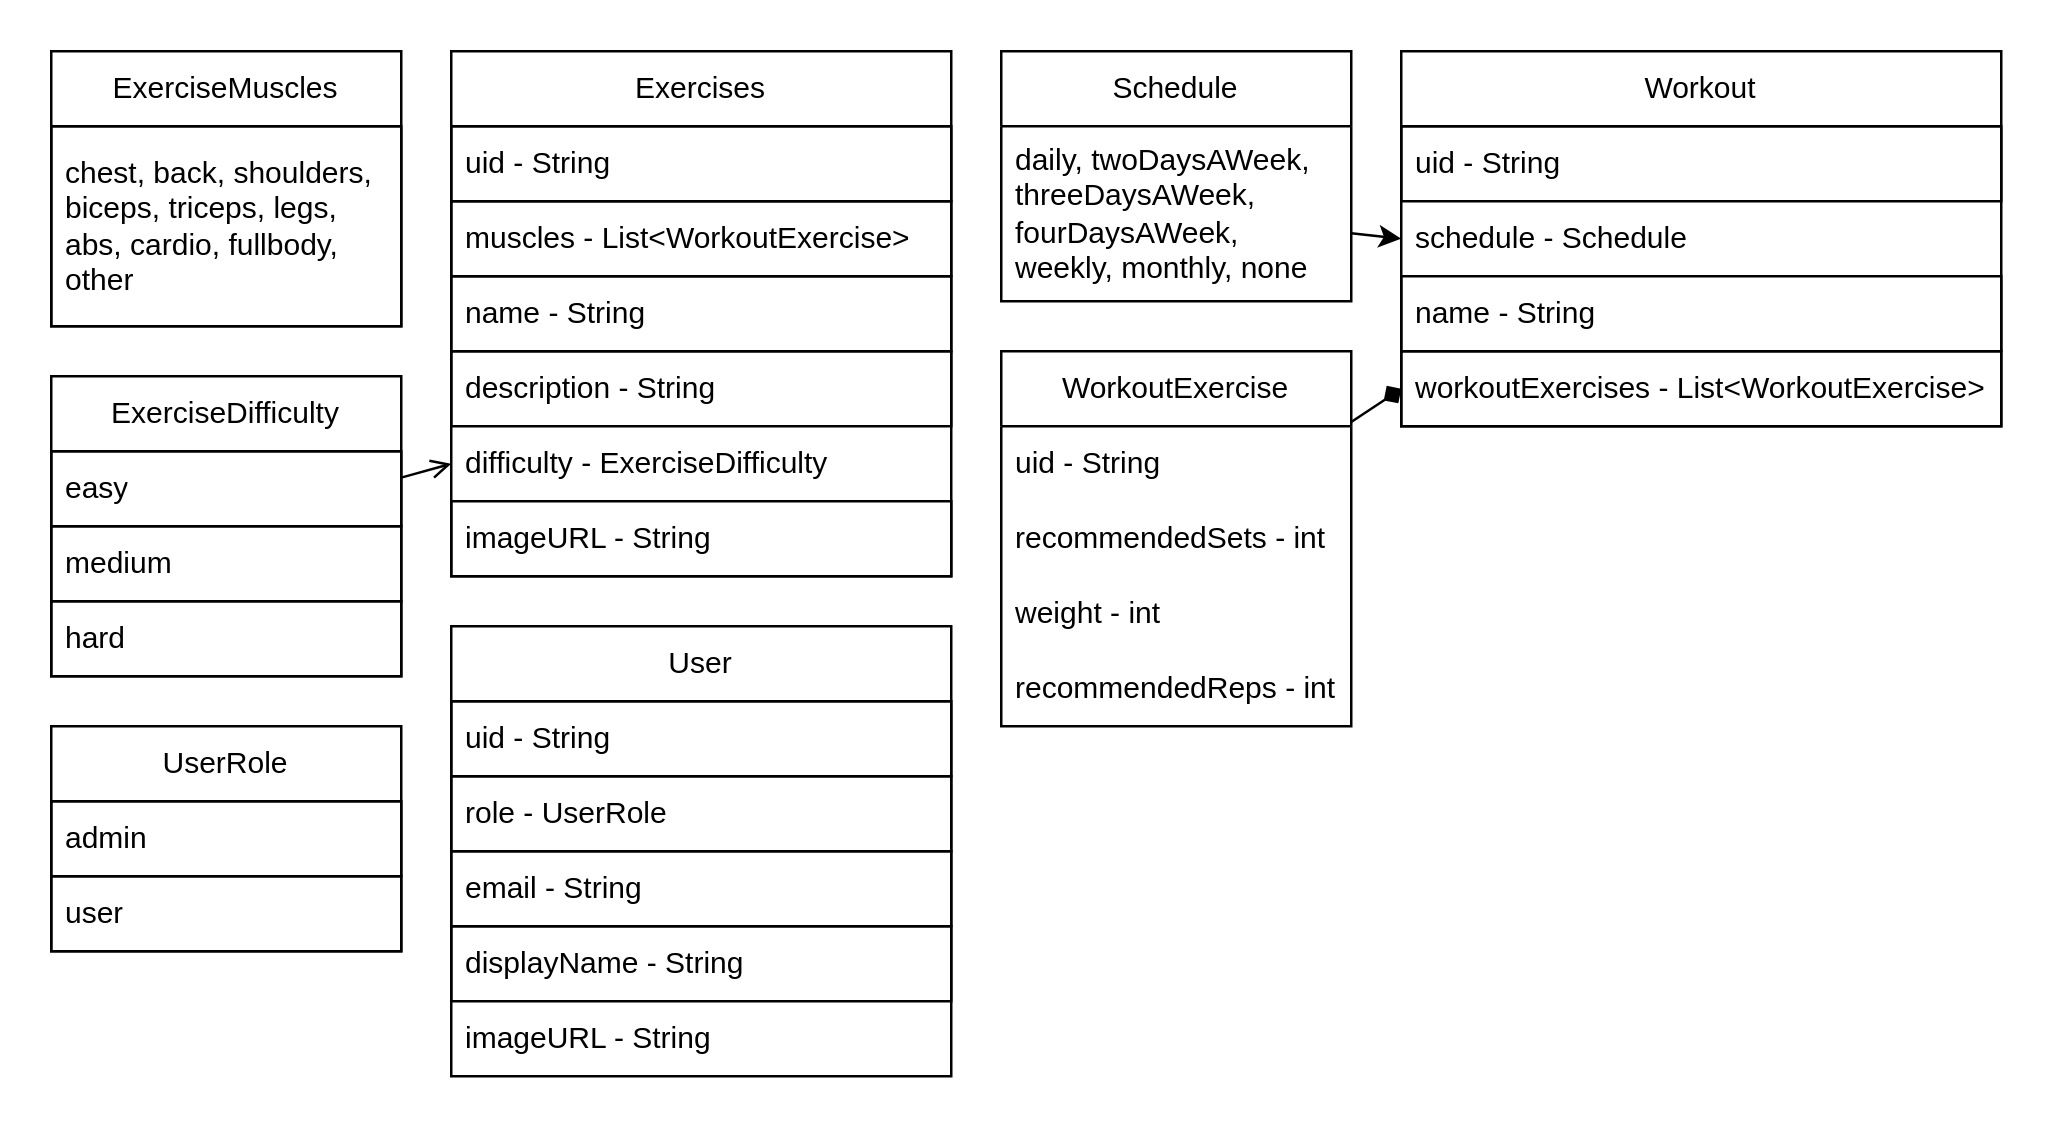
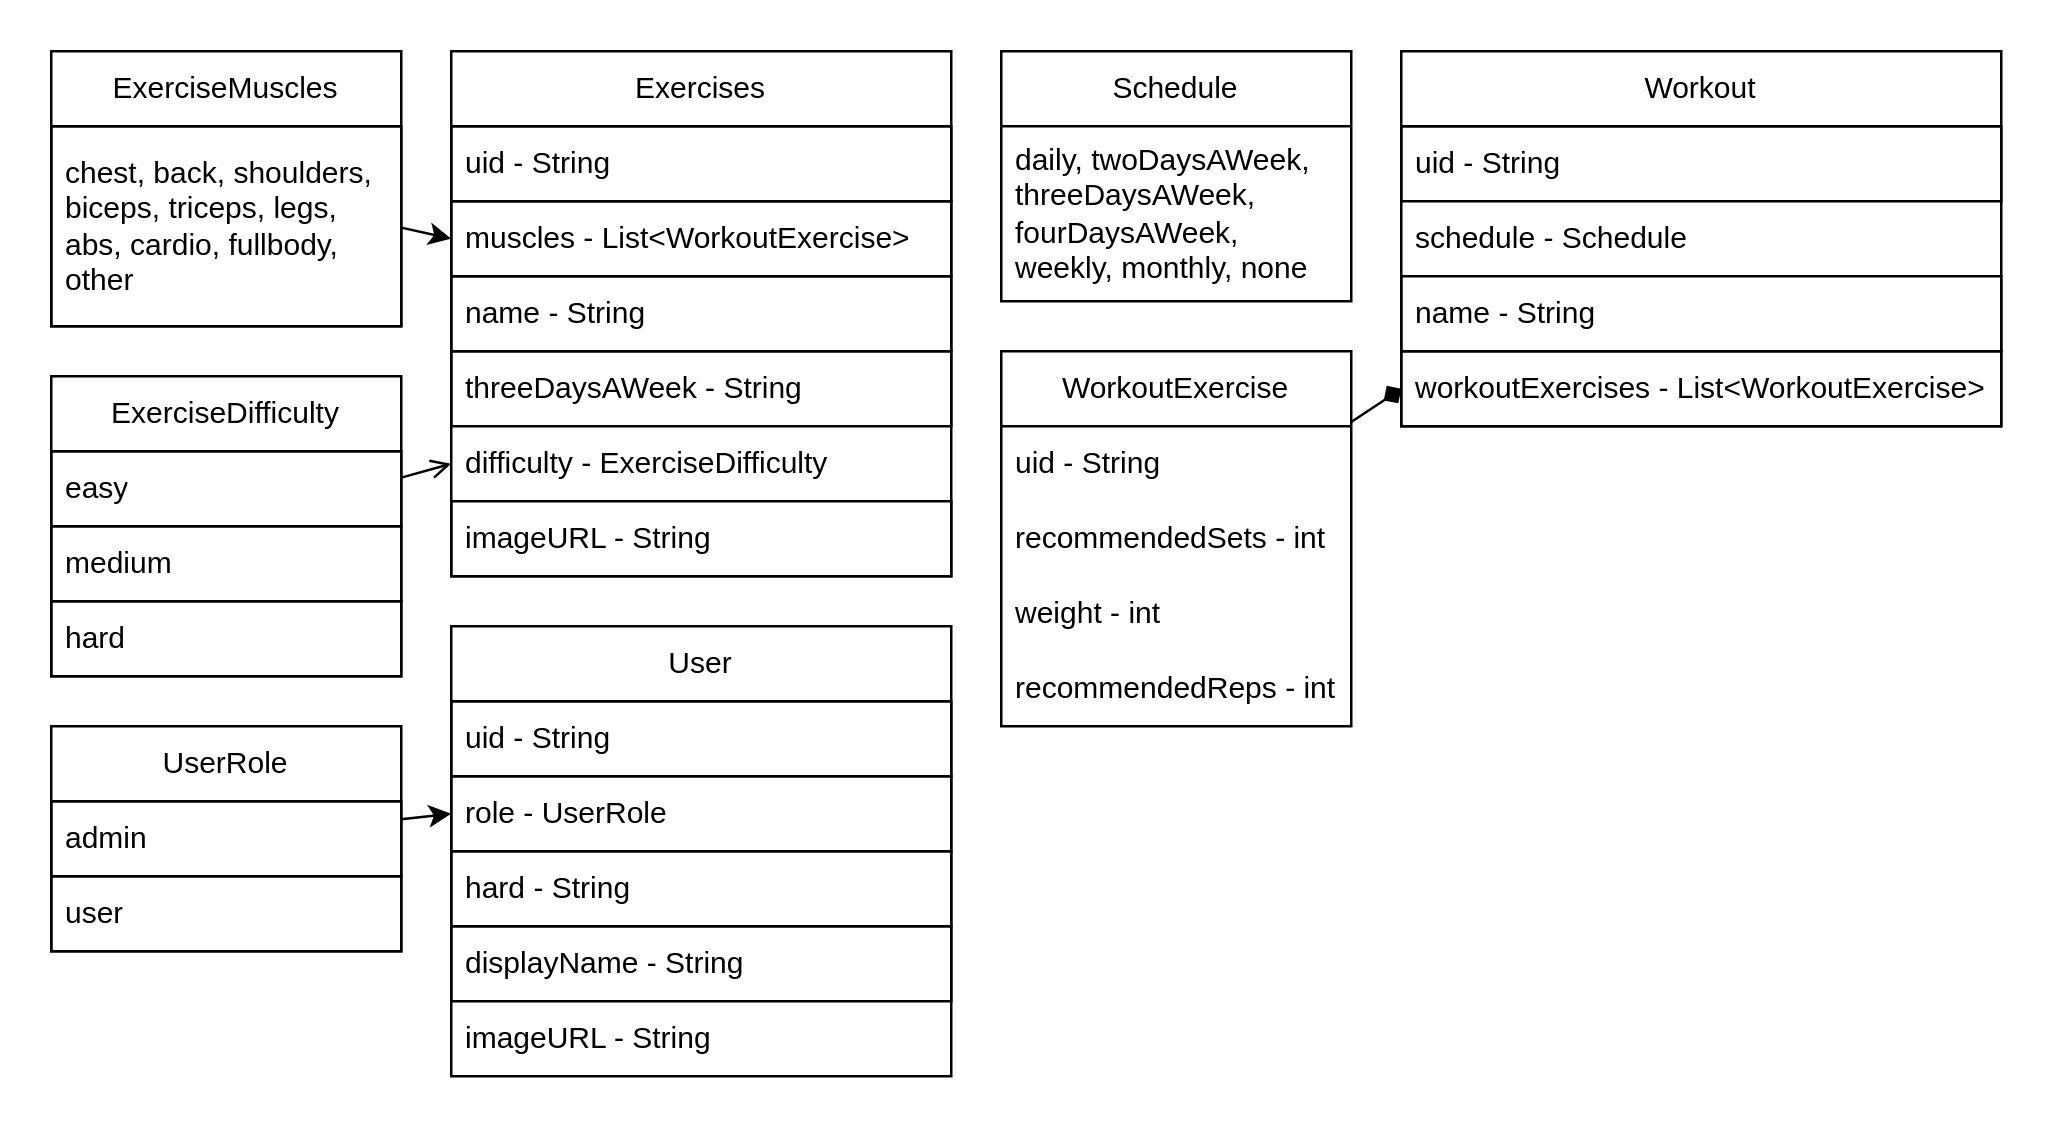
edge "ExerciseMuscles" -> "muscles - List<WorkoutExercise>": added
edge "daily, twoDaysAWeek, threeDaysAWeek, fourDaysAWeek, weekly, monthly, none" -> "schedule - Schedule": removed
node "description - String": label "description - String" -> "threeDaysAWeek - String"
edge "UserRole" -> "role - UserRole": added
node "email - String": label "email - String" -> "hard - String"
